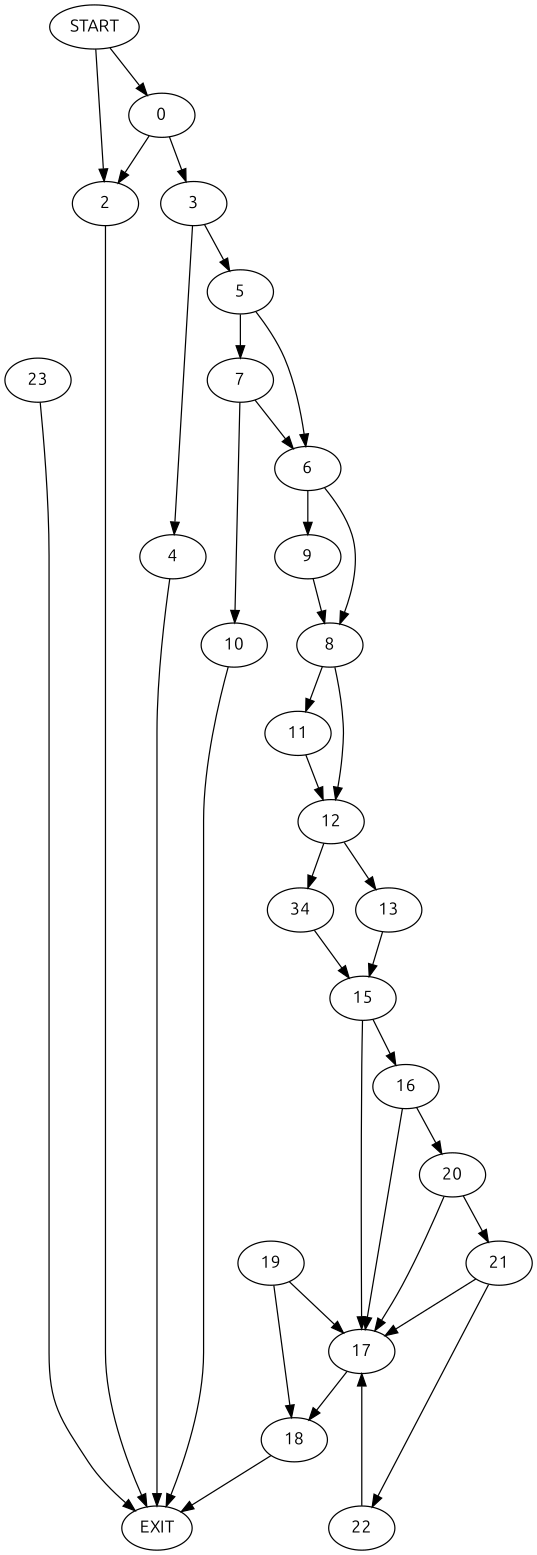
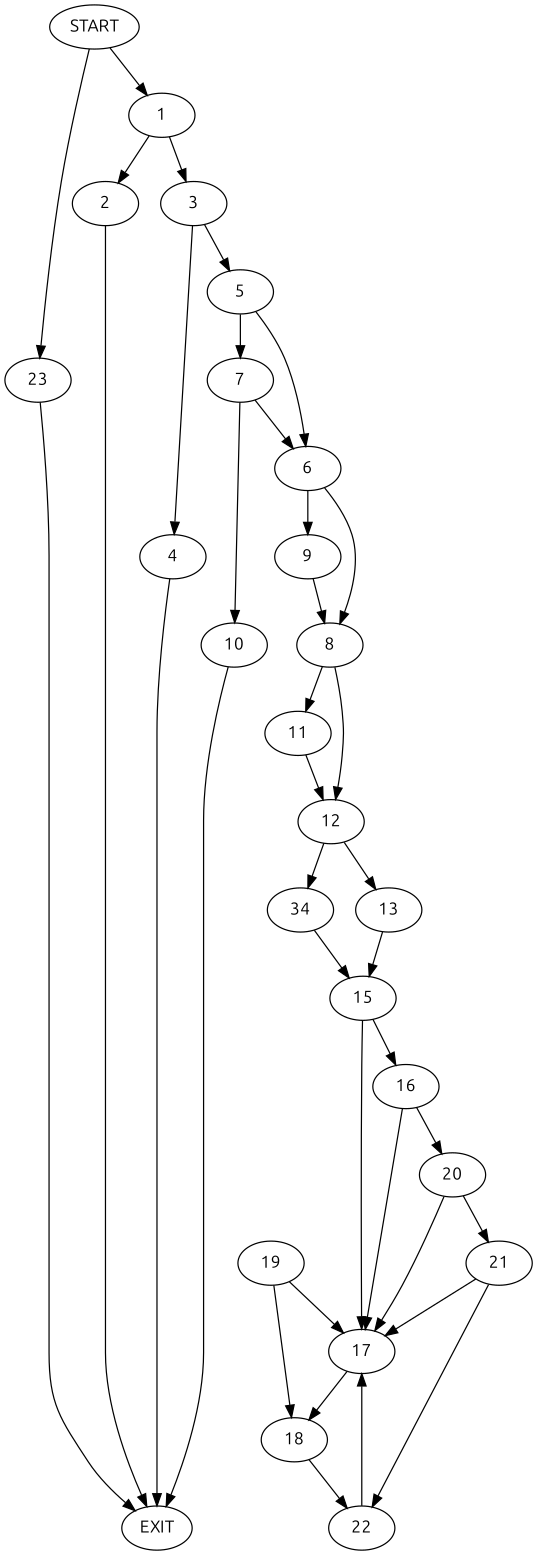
edge "START" -> "2": now "START" -> "23"
node "0": label "0" -> "1"
edge "18" -> "EXIT": now "18" -> "22"
